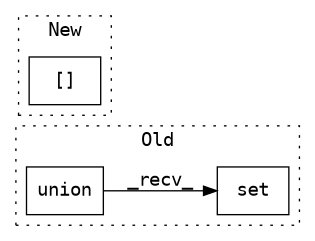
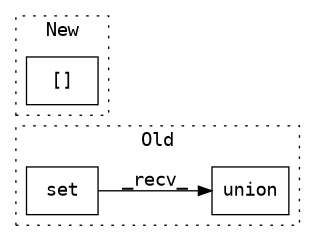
edge "union" -> "set": reversed
